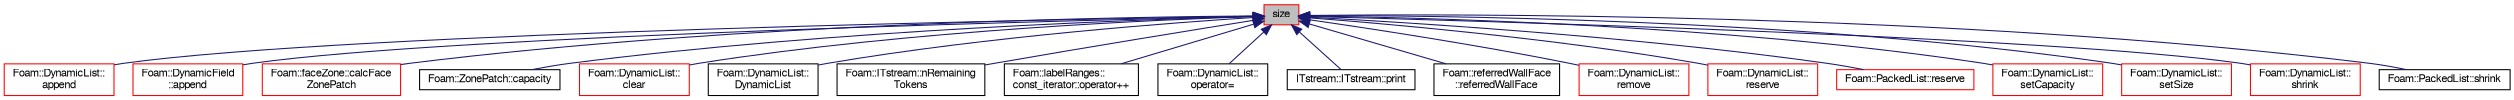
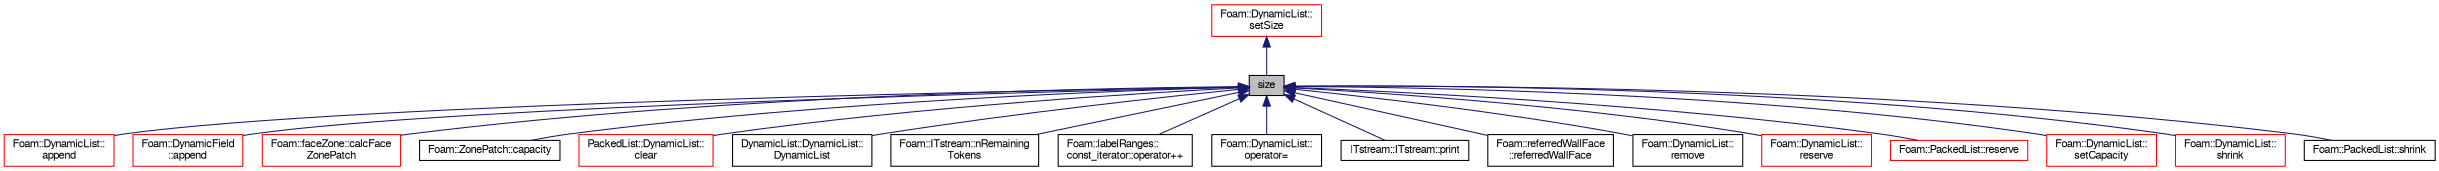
node "size": color red -> black
edge "Foam::DynamicList:: setSize" -> "size": reversed
node "Foam::DynamicList:: clear": label "Foam::DynamicList:: clear" -> "PackedList::DynamicList:: clear"
node "Foam::DynamicList:: DynamicList": label "Foam::DynamicList:: DynamicList" -> "DynamicList::DynamicList:: DynamicList"
node "Foam::DynamicList:: remove": color red -> black
